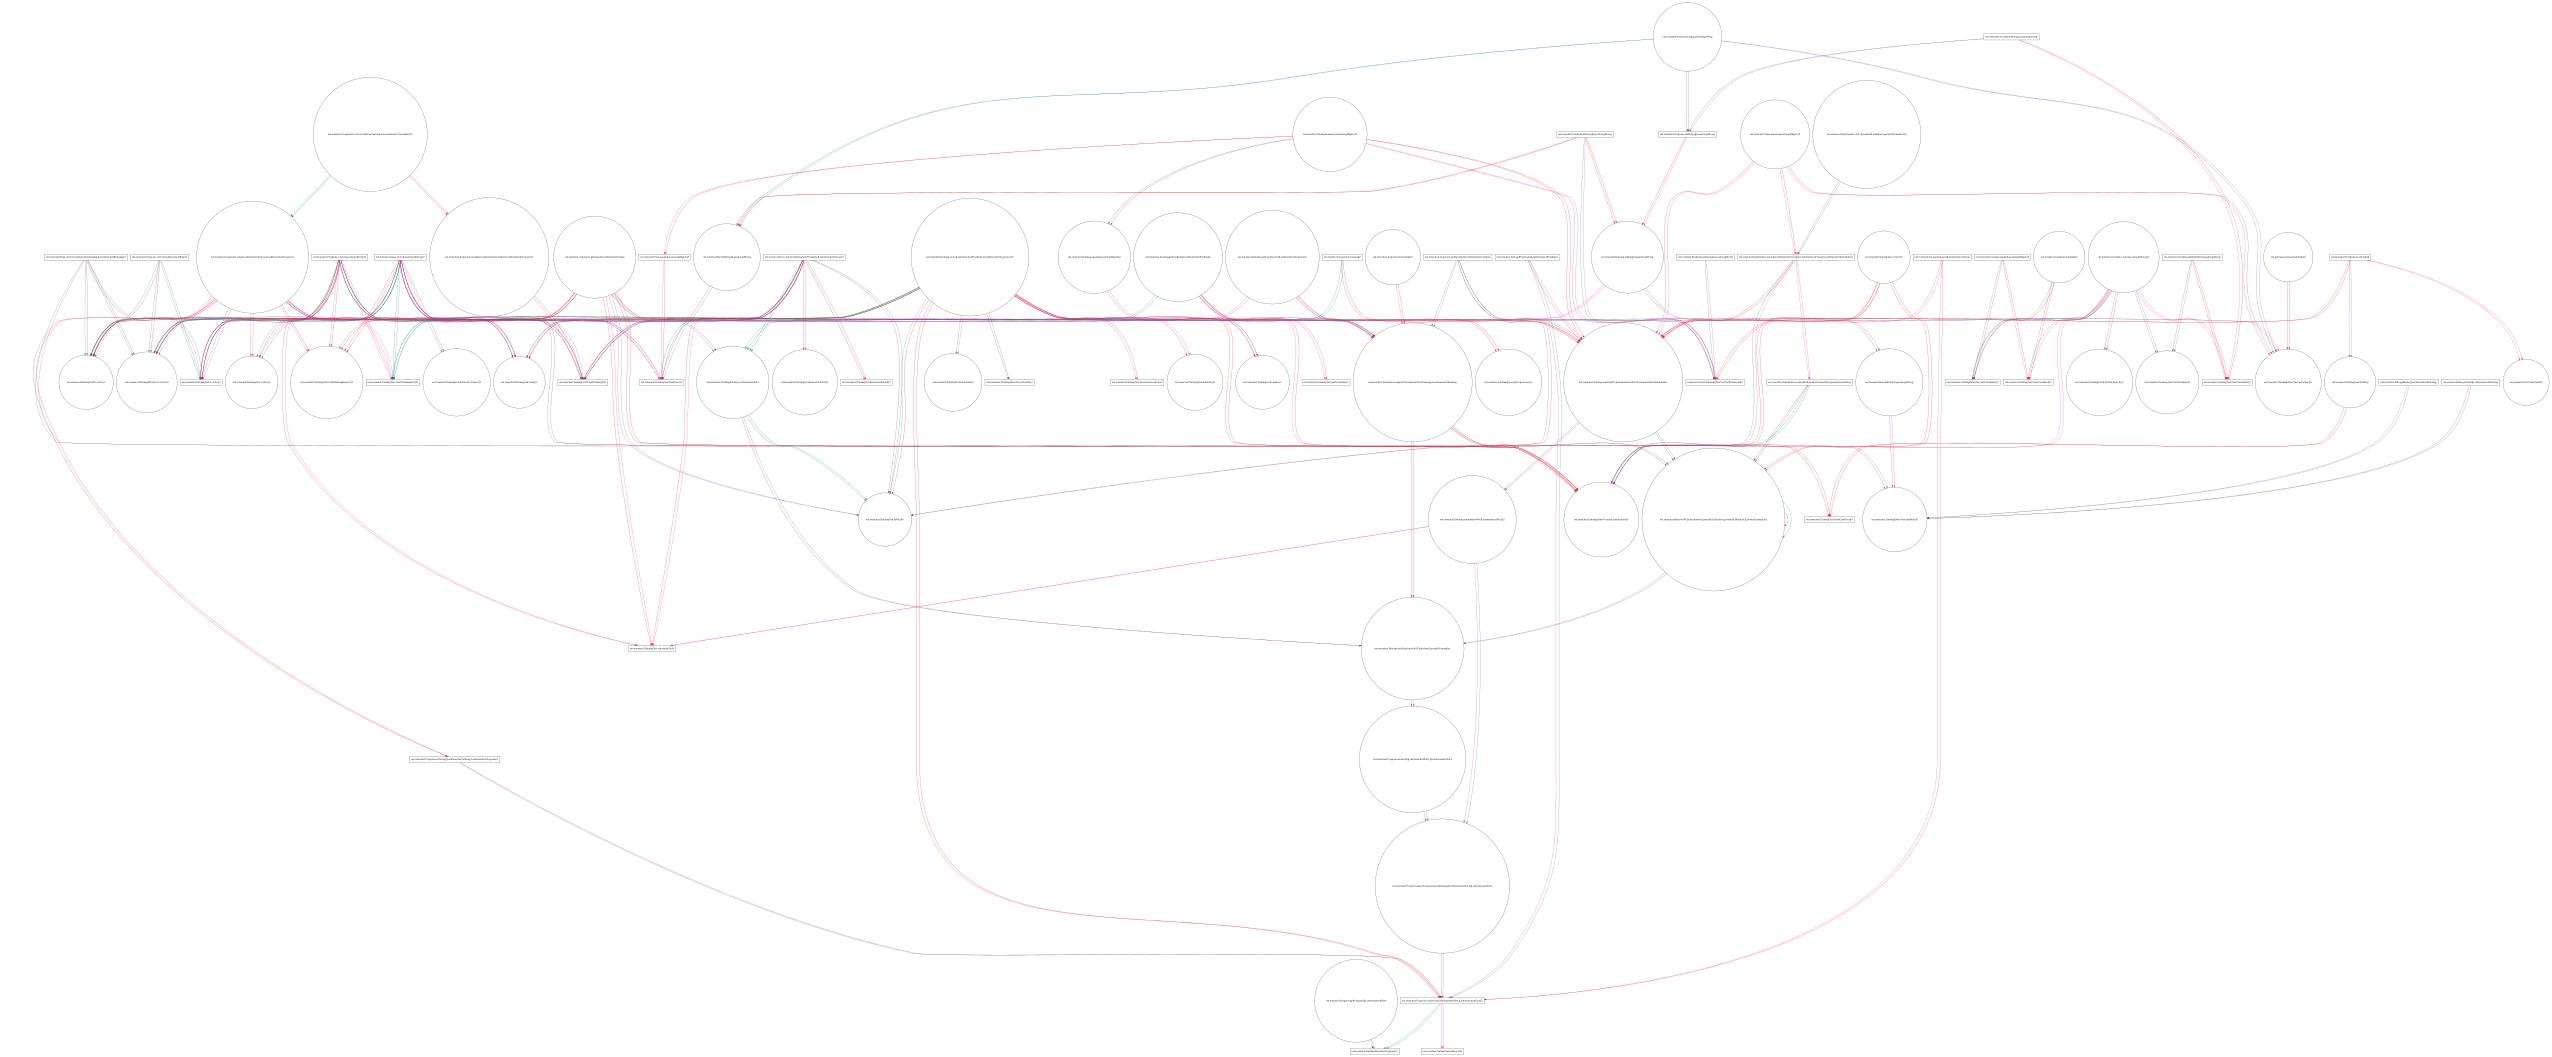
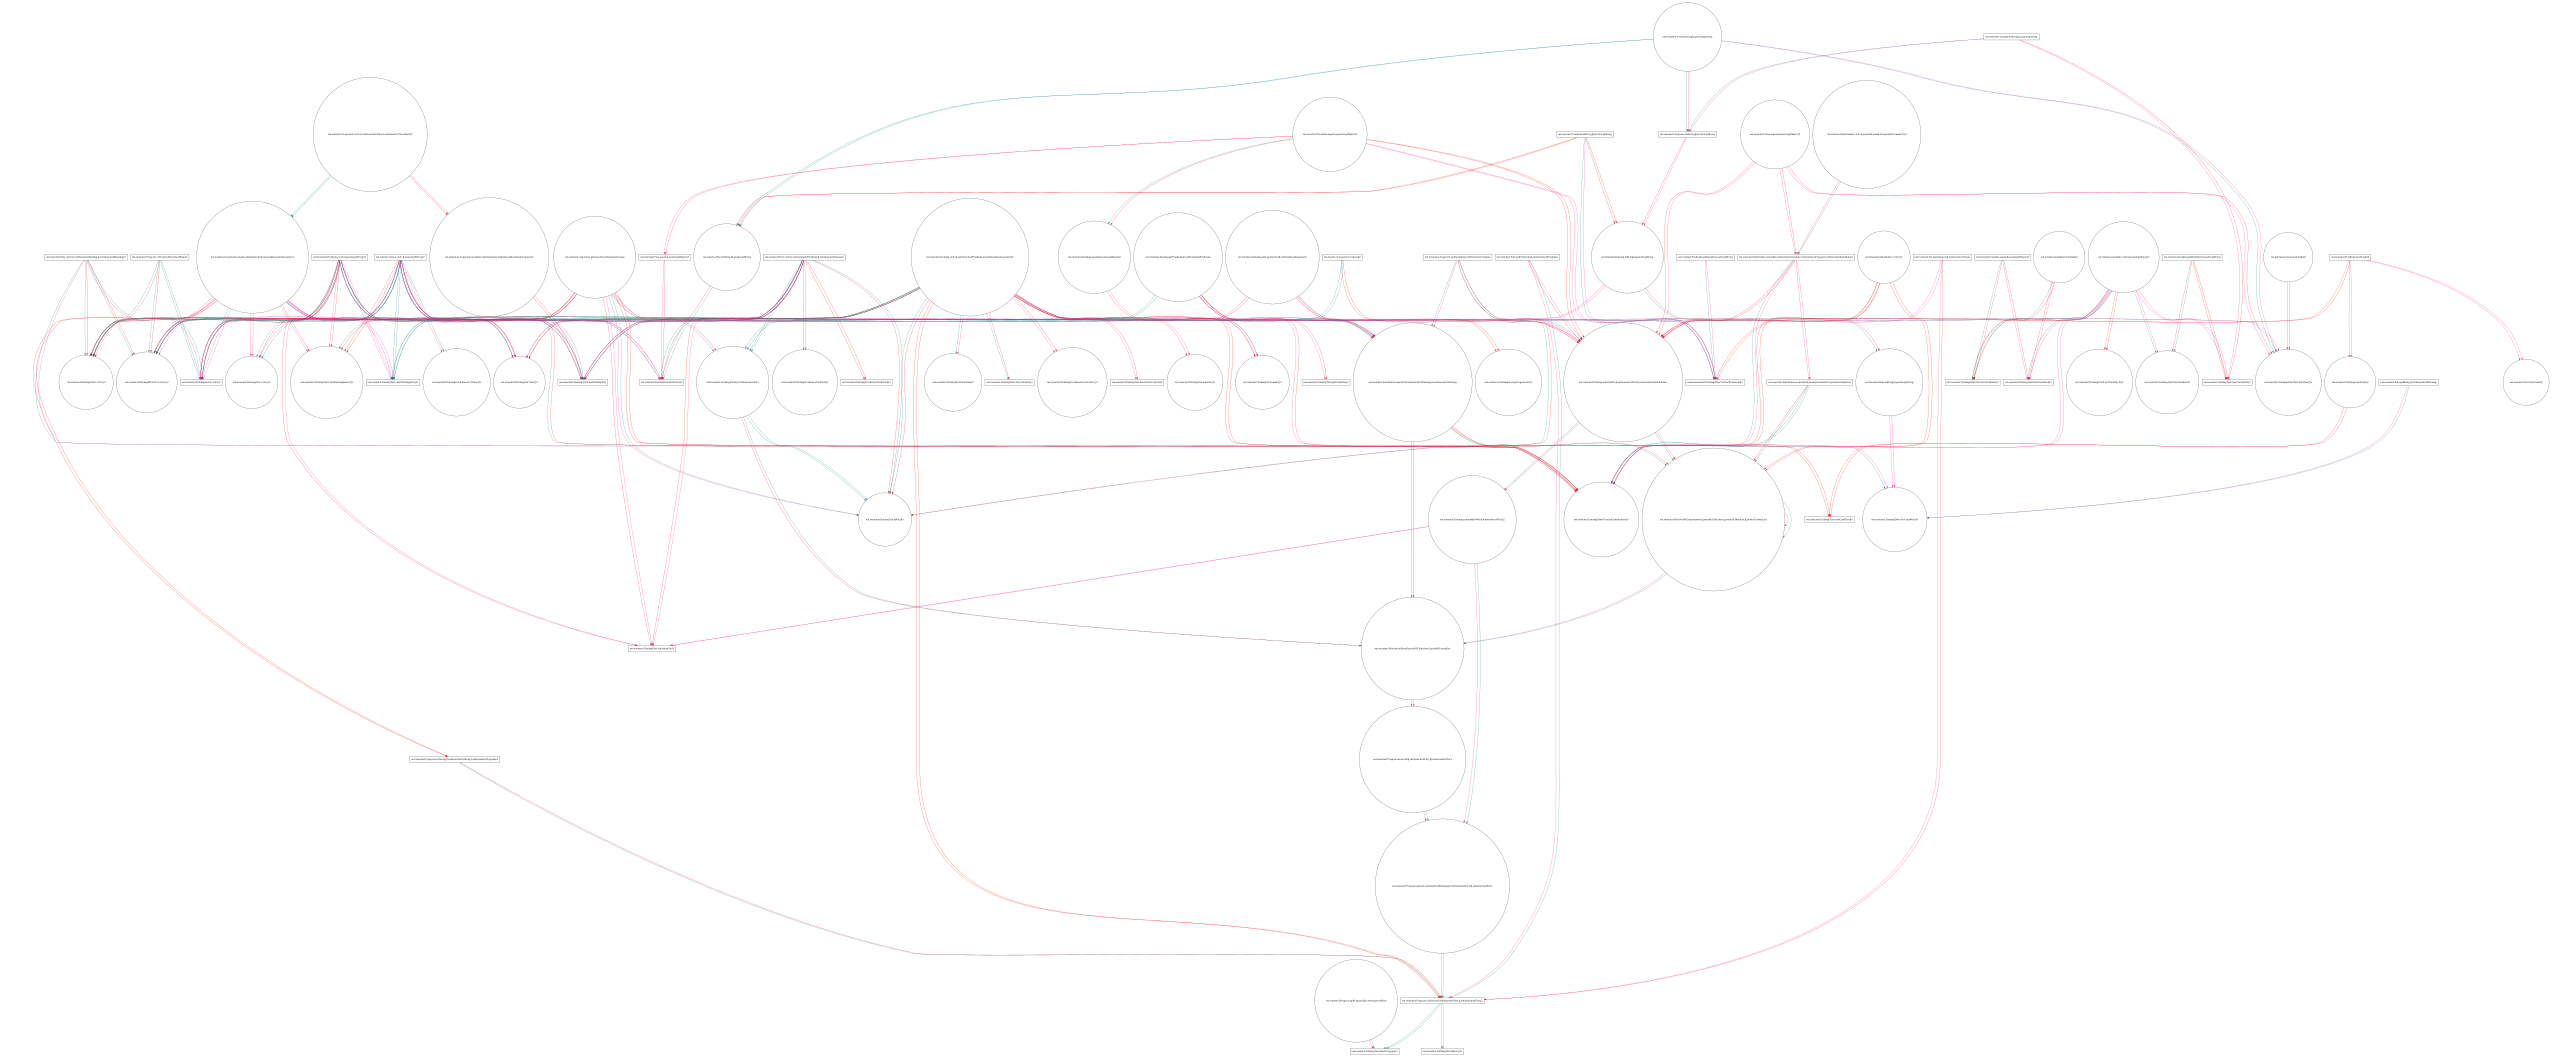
node "net.mooctest.Argument.isVariable()Z": removed
node "net.mooctest.DatalogTest.blowConstructor1()V": added
node "net.mooctest.Rule.getHead()Lnet/mooctest/Datalog;": removed
